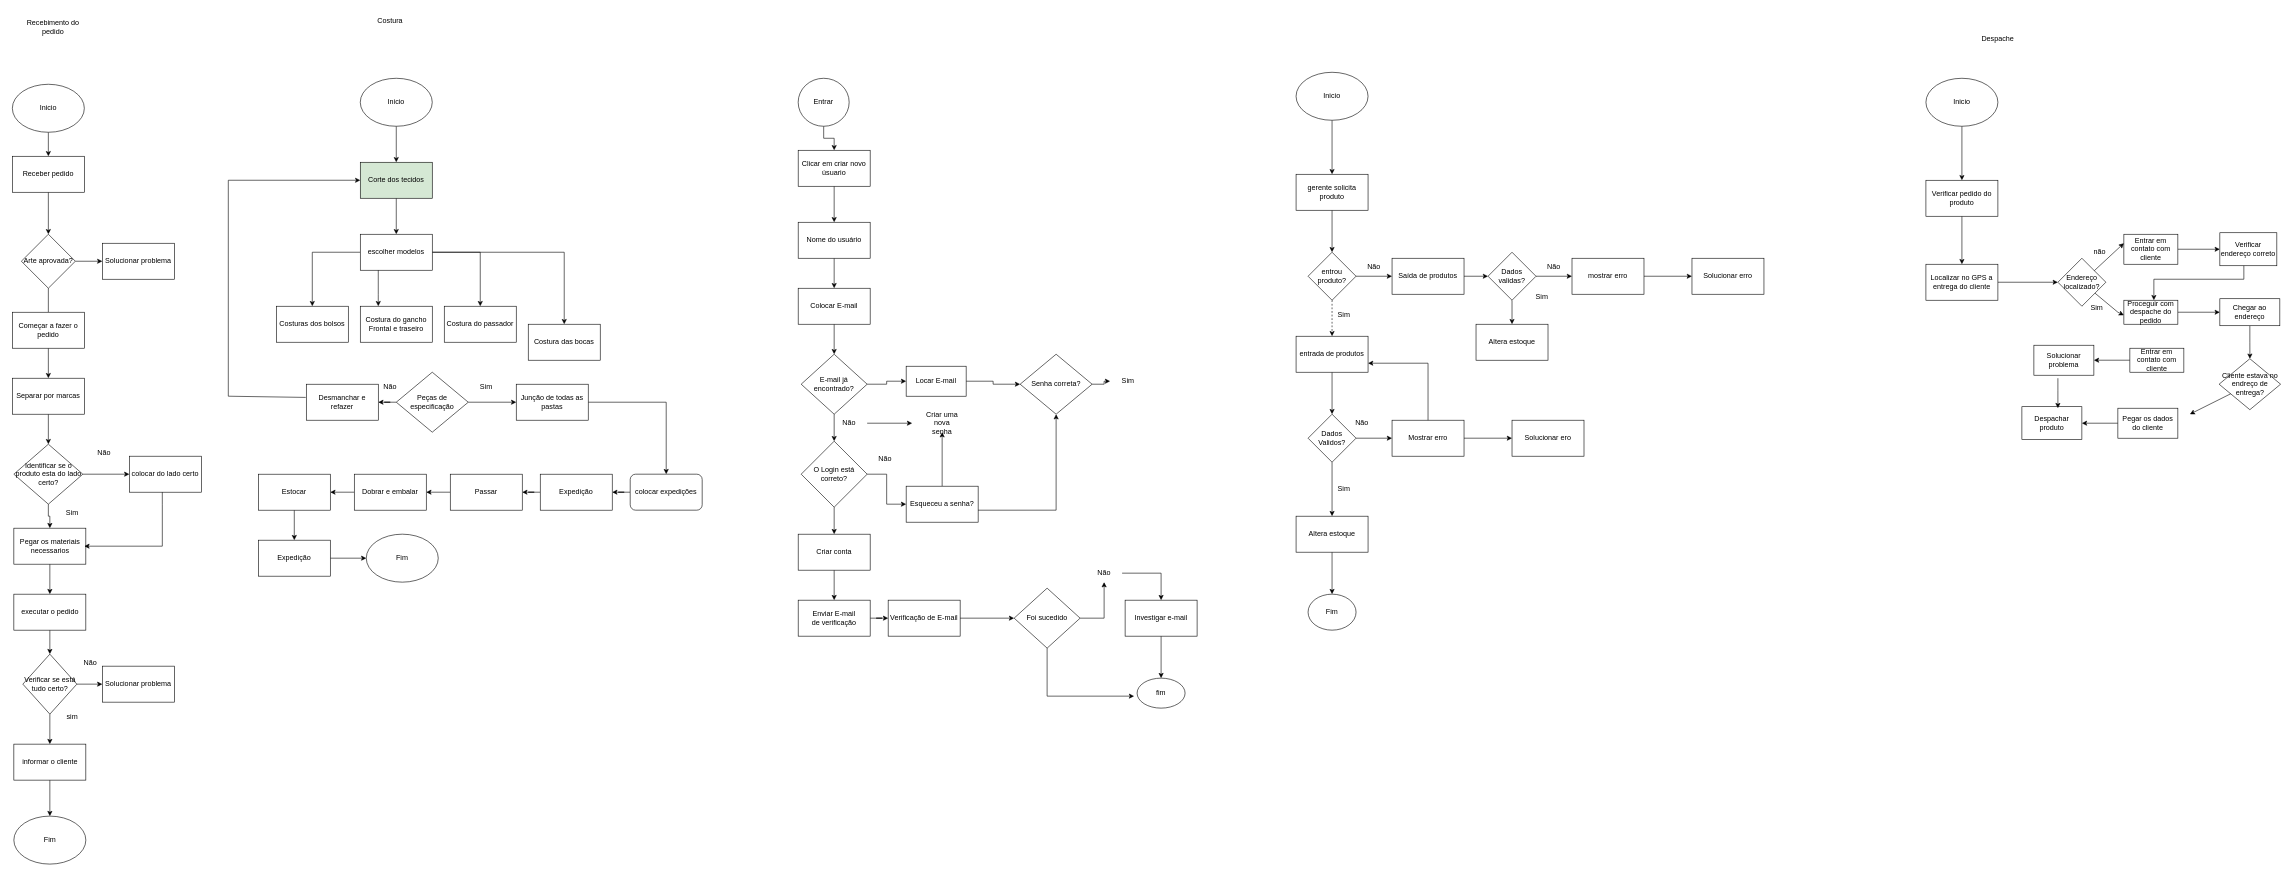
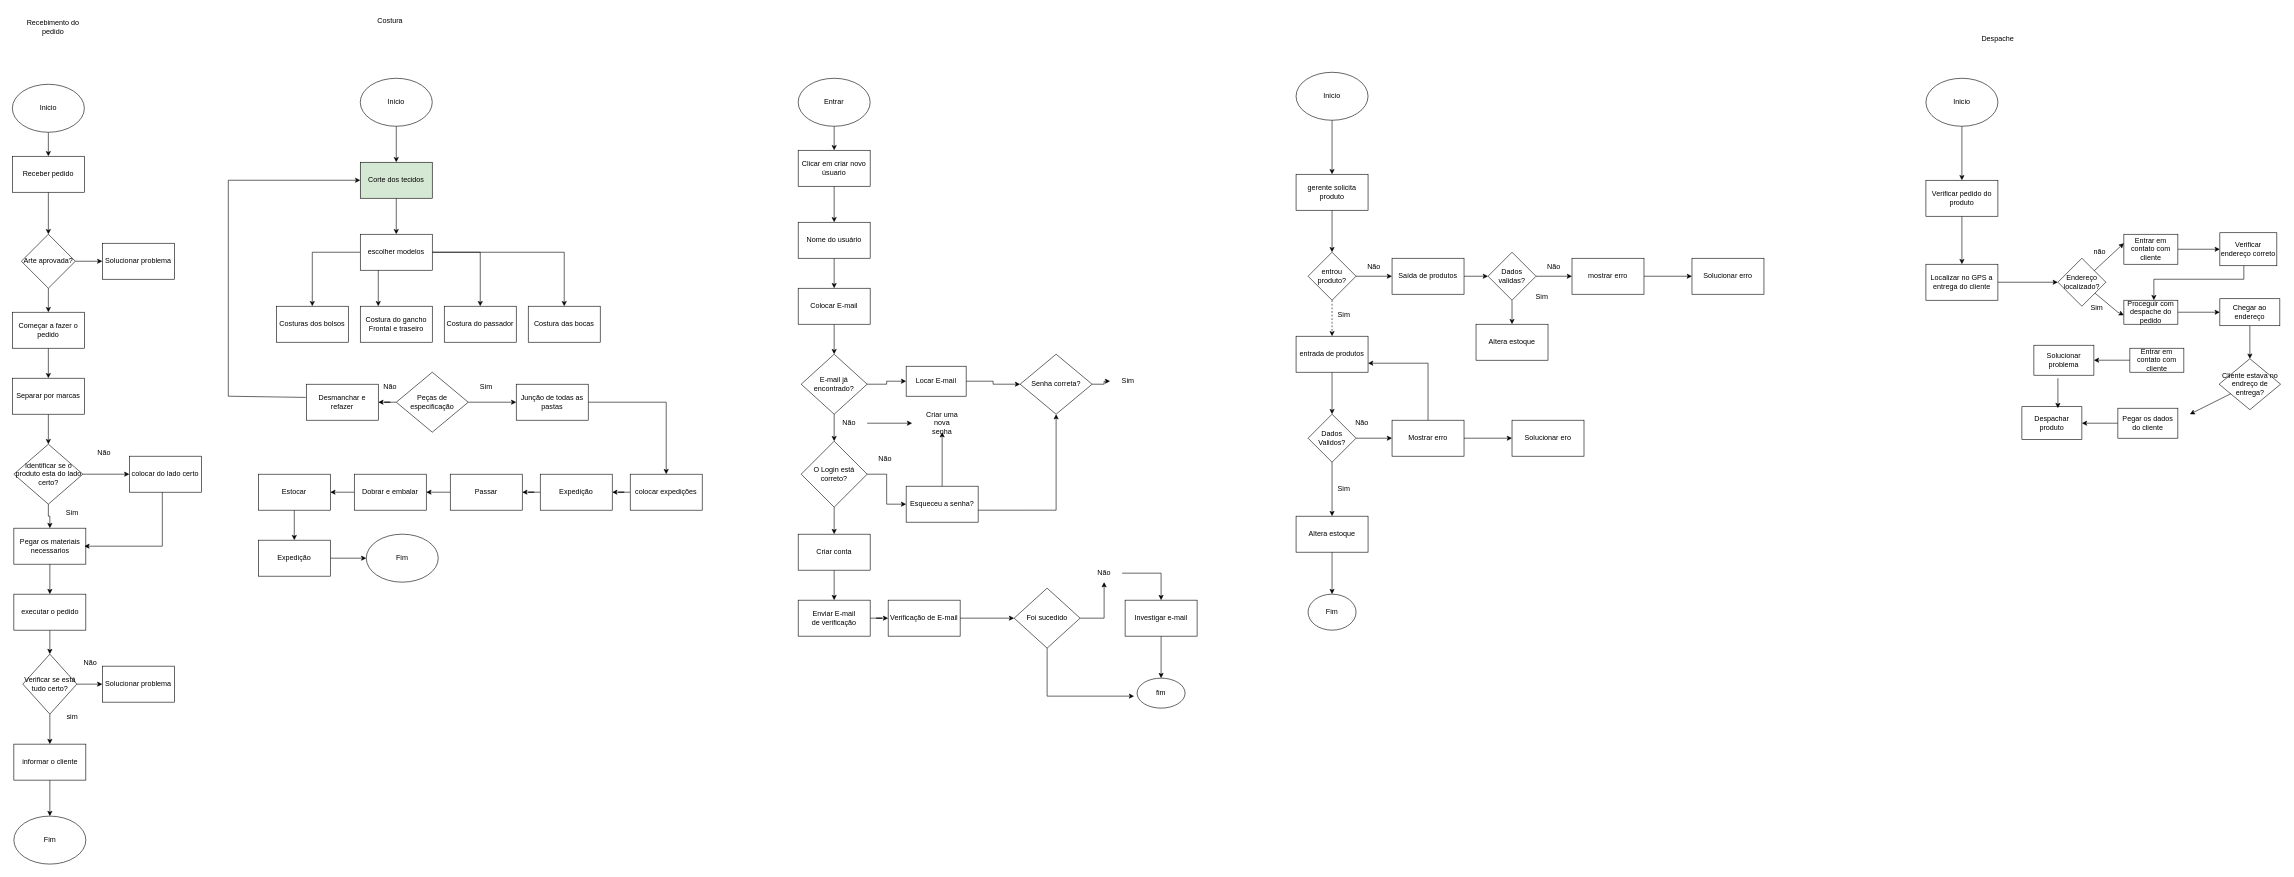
node "Entrar": size 51x48 -> 72x48
edge "Arte aprovada?" -- "Começar a fazer o pedido": arrowhead none -> classic
node "Costura das bocas": moved (564, 342) -> (564, 324)
node "colocar expedições": shape rounded rectangle -> rectangle
